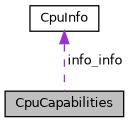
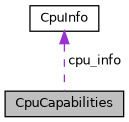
edge "CpuCapabilities" -> "CpuInfo": label " info_info" -> " cpu_info"
